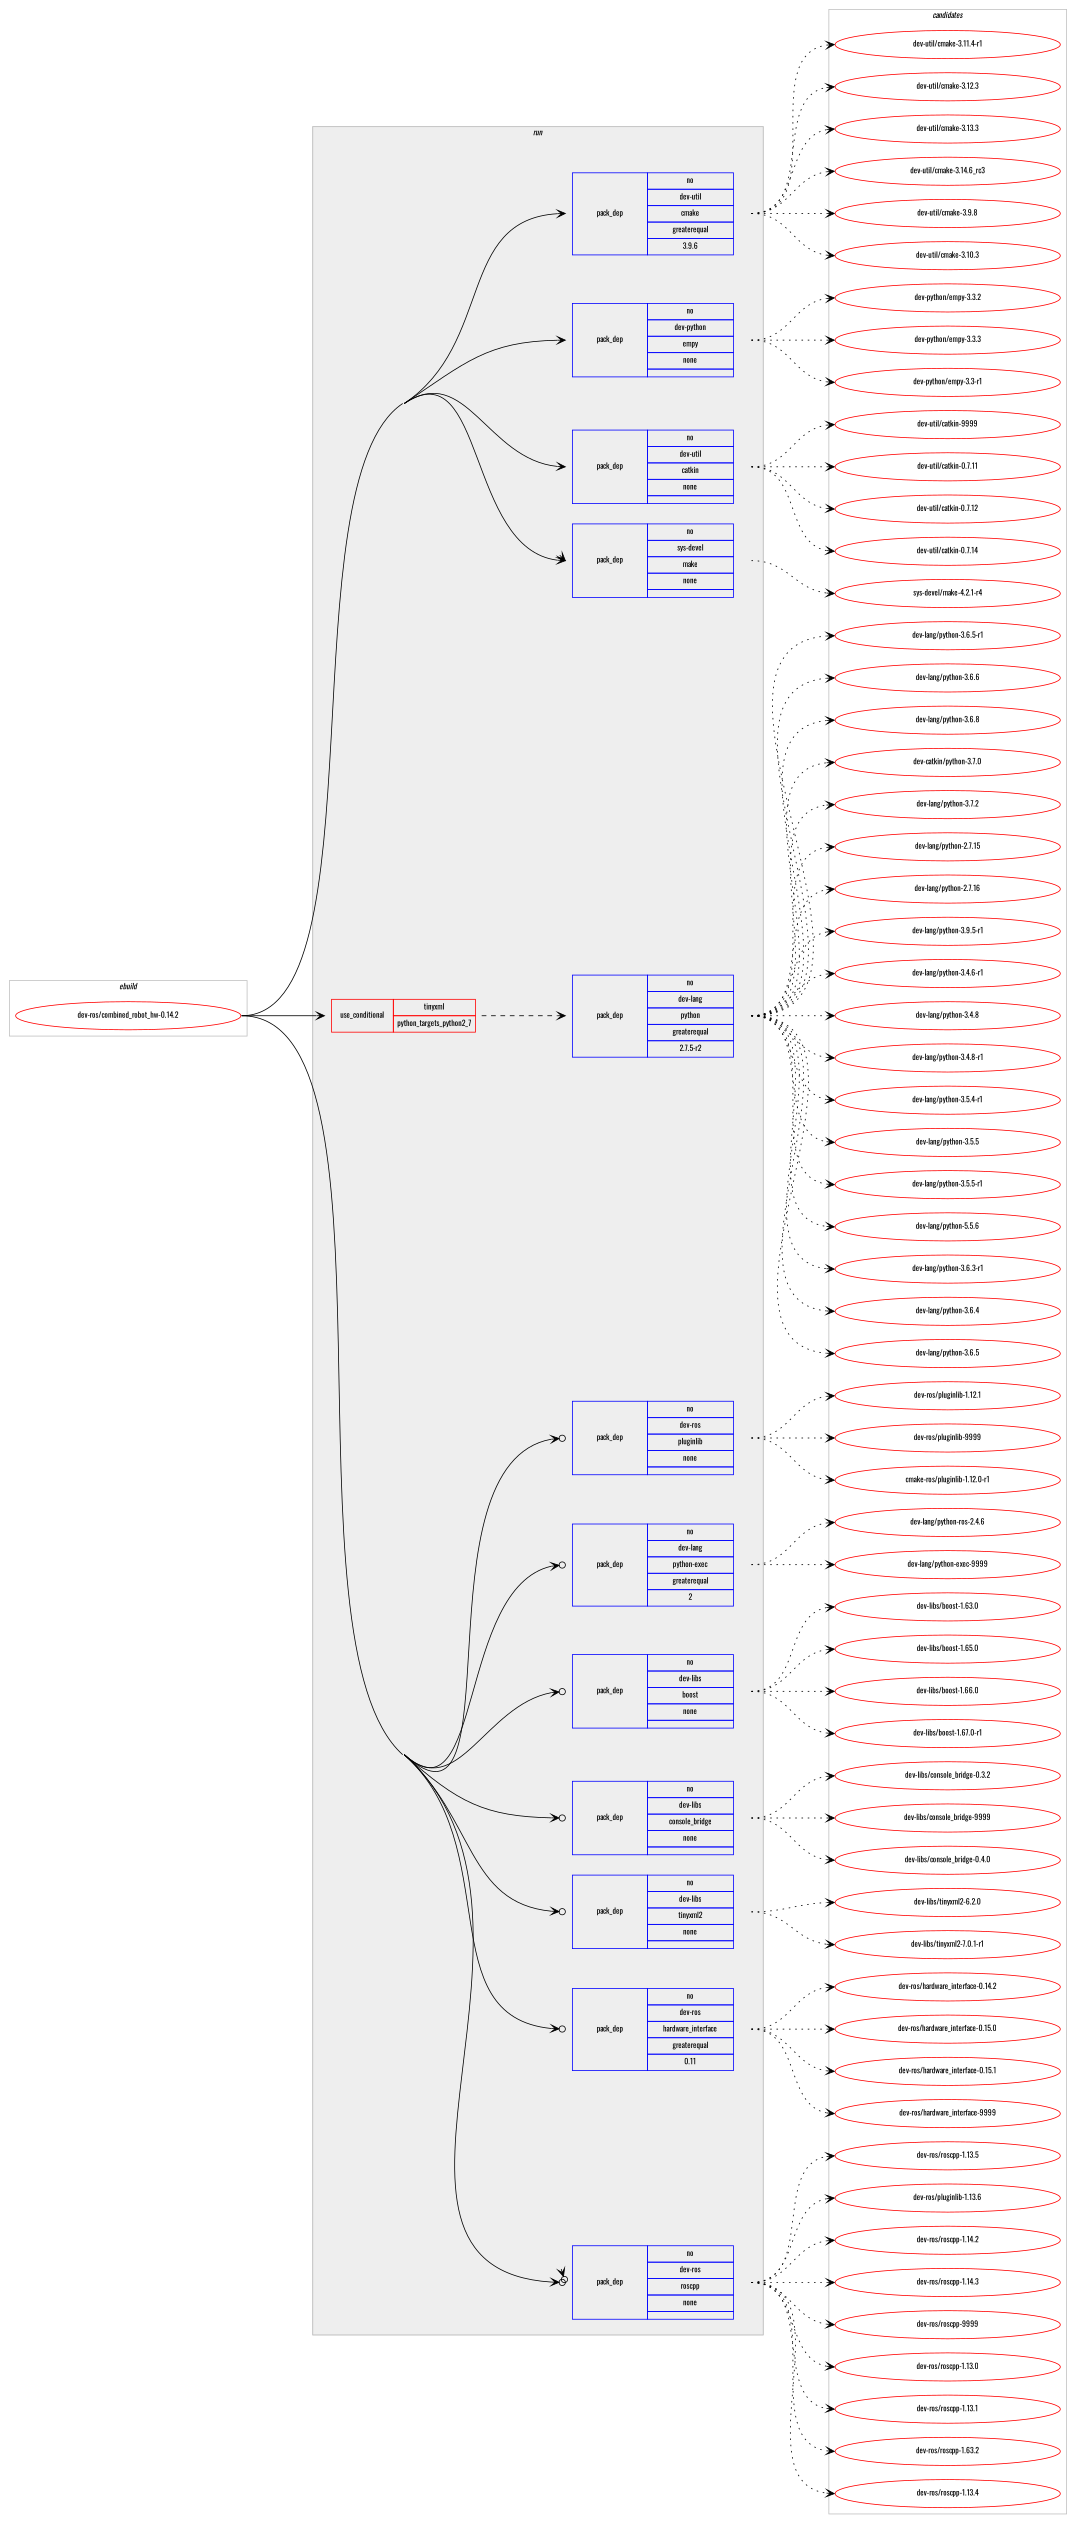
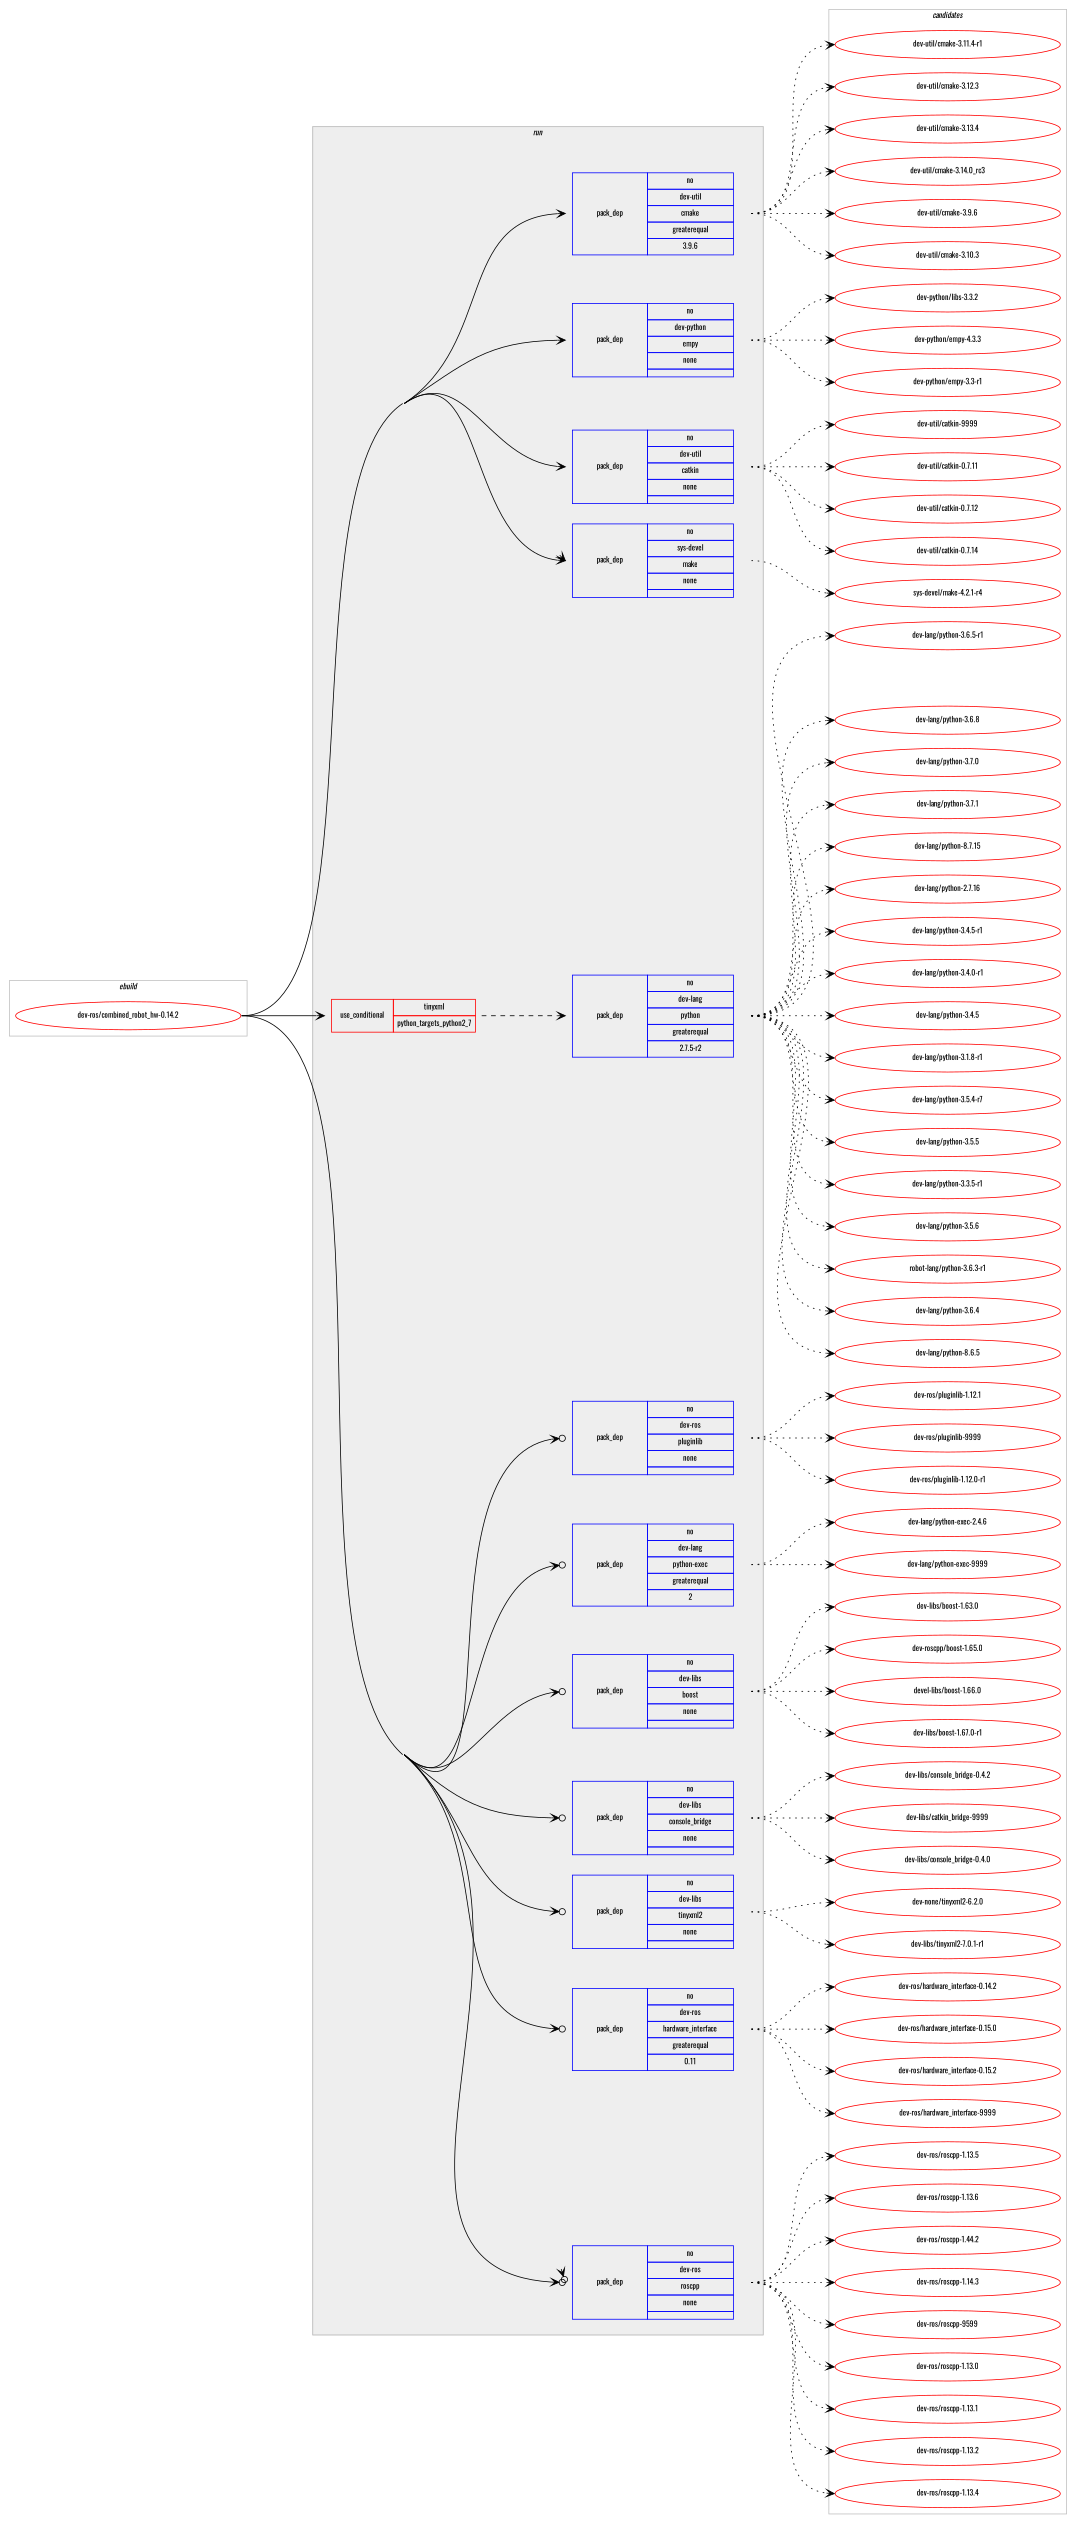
node "dev-util/cmake-3.13.3": label "dev-util/cmake-3.13.3" -> "dev-util/cmake-3.13.4"
node "dev-util/cmake-3.14.6_rc3": label "dev-util/cmake-3.14.6_rc3" -> "dev-util/cmake-3.14.0_rc3"
node "dev-util/cmake-3.9.8": label "dev-util/cmake-3.9.8" -> "dev-util/cmake-3.9.6"
node "dev-python/empy-3.3.2": label "dev-python/empy-3.3.2" -> "dev-python/libs-3.3.2"
node "dev-python/empy-3.3.3": label "dev-python/empy-3.3.3" -> "dev-python/empy-4.3.3"
node "dev-lang/python-3.6.6": removed
node "dev-catkin/python-3.7.0": label "dev-catkin/python-3.7.0" -> "dev-lang/python-3.7.0"
node "dev-lang/python-3.7.2": label "dev-lang/python-3.7.2" -> "dev-lang/python-3.7.1"
node "dev-lang/python-2.7.15": label "dev-lang/python-2.7.15" -> "dev-lang/python-8.7.15"
node "dev-lang/python-3.9.5-r1": label "dev-lang/python-3.9.5-r1" -> "dev-lang/python-3.4.5-r1"
node "dev-lang/python-3.4.6-r1": label "dev-lang/python-3.4.6-r1" -> "dev-lang/python-3.4.0-r1"
node "dev-lang/python-3.4.8": label "dev-lang/python-3.4.8" -> "dev-lang/python-3.4.5"
node "dev-lang/python-3.4.8-r1": label "dev-lang/python-3.4.8-r1" -> "dev-lang/python-3.1.8-r1"
node "dev-lang/python-3.5.4-r1": label "dev-lang/python-3.5.4-r1" -> "dev-lang/python-3.5.4-r7"
node "dev-lang/python-3.5.5-r1": label "dev-lang/python-3.5.5-r1" -> "dev-lang/python-3.3.5-r1"
node "dev-lang/python-5.5.6": label "dev-lang/python-5.5.6" -> "dev-lang/python-3.5.6"
node "dev-lang/python-3.6.3-r1": label "dev-lang/python-3.6.3-r1" -> "robot-lang/python-3.6.3-r1"
node "dev-lang/python-3.6.5": label "dev-lang/python-3.6.5" -> "dev-lang/python-8.6.5"
node "cmake-ros/pluginlib-1.12.0-r1": label "cmake-ros/pluginlib-1.12.0-r1" -> "dev-ros/pluginlib-1.12.0-r1"
node "dev-lang/python-ros-2.4.6": label "dev-lang/python-ros-2.4.6" -> "dev-lang/python-exec-2.4.6"
node "dev-libs/boost-1.65.0": label "dev-libs/boost-1.65.0" -> "dev-roscpp/boost-1.65.0"
node "dev-libs/boost-1.66.0": label "dev-libs/boost-1.66.0" -> "devel-libs/boost-1.66.0"
node "dev-libs/console_bridge-0.3.2": label "dev-libs/console_bridge-0.3.2" -> "dev-libs/console_bridge-0.4.2"
node "dev-libs/console_bridge-9999": label "dev-libs/console_bridge-9999" -> "dev-libs/catkin_bridge-9999"
node "dev-libs/tinyxml2-6.2.0": label "dev-libs/tinyxml2-6.2.0" -> "dev-none/tinyxml2-6.2.0"
node "dev-ros/hardware_interface-0.15.1": label "dev-ros/hardware_interface-0.15.1" -> "dev-ros/hardware_interface-0.15.2"
node "dev-ros/pluginlib-1.13.6": label "dev-ros/pluginlib-1.13.6" -> "dev-ros/roscpp-1.13.6"
node "dev-ros/roscpp-1.14.2": label "dev-ros/roscpp-1.14.2" -> "dev-ros/roscpp-1.44.2"
node "dev-ros/roscpp-9999": label "dev-ros/roscpp-9999" -> "dev-ros/roscpp-9599"
node "dev-ros/roscpp-1.63.2": label "dev-ros/roscpp-1.63.2" -> "dev-ros/roscpp-1.13.2"
